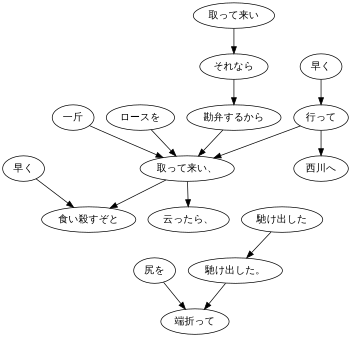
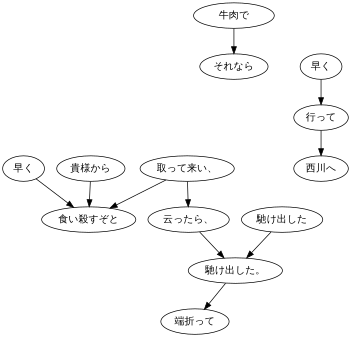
node "取って来い": label "取って来い" -> "牛肉で"
node "一斤": removed
node "ロースを": removed
node "勘弁するから": removed
edge "行って" -> "取って来い、": removed
node "貴様から": added
edge "云ったら、" -> "馳け出した。": added
node "尻を": removed
